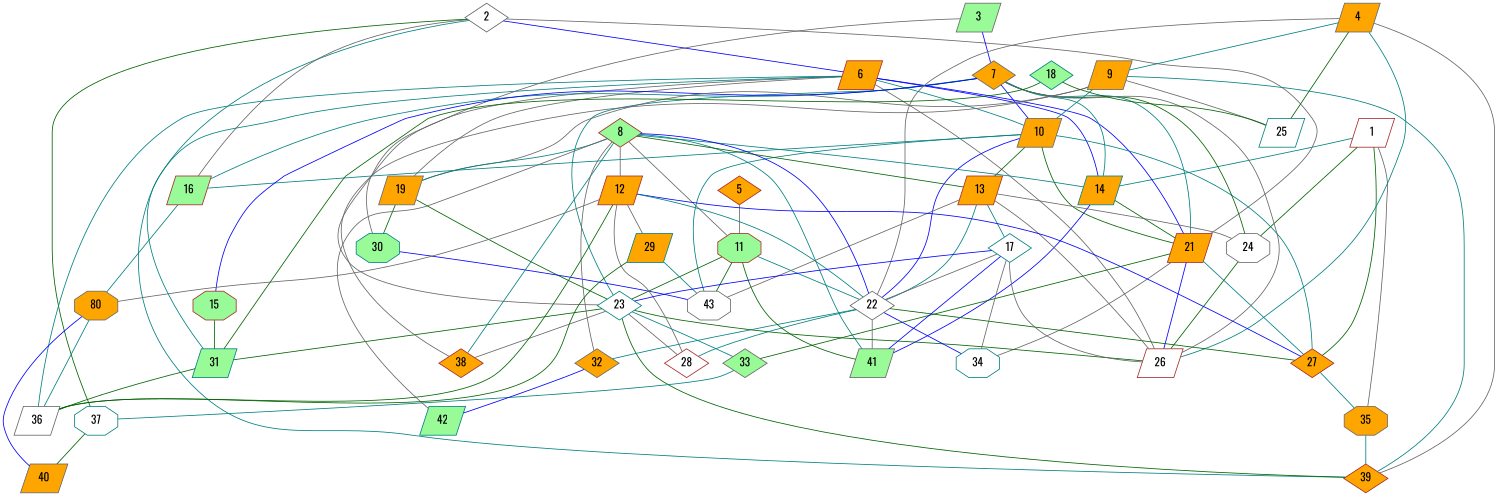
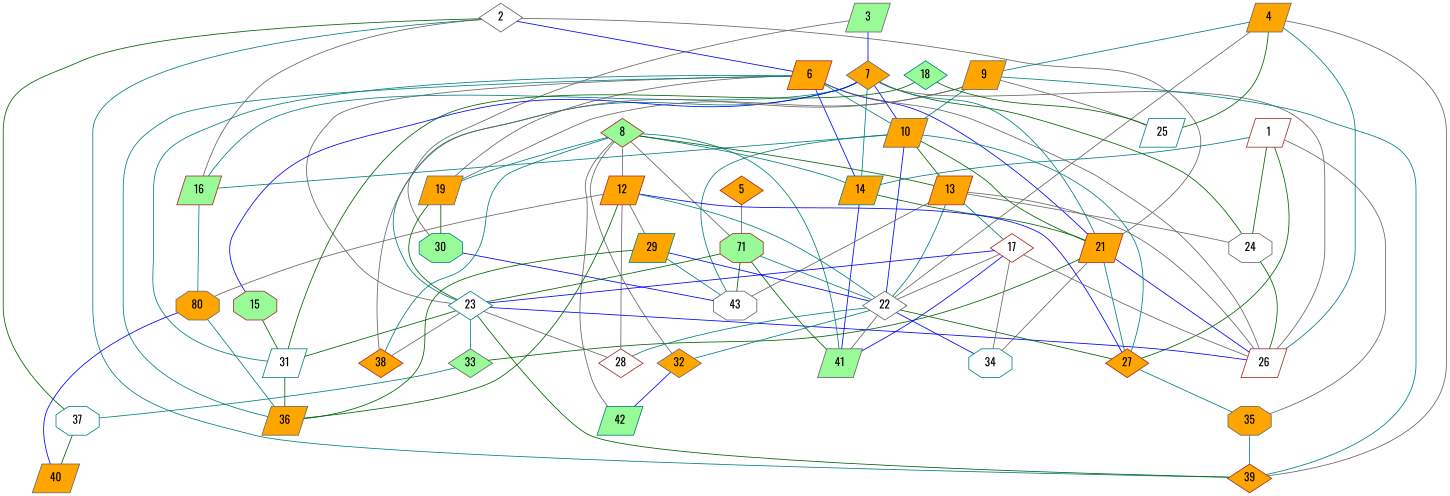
edge "8" -- "22": now "29" -- "22"
node "11": label "11" -> "71"
node "17": color teal -> brown
edge "23" -- "26": color darkgreen -> blue
node "31": fillcolor palegreen -> white
node "36": fillcolor white -> orange
